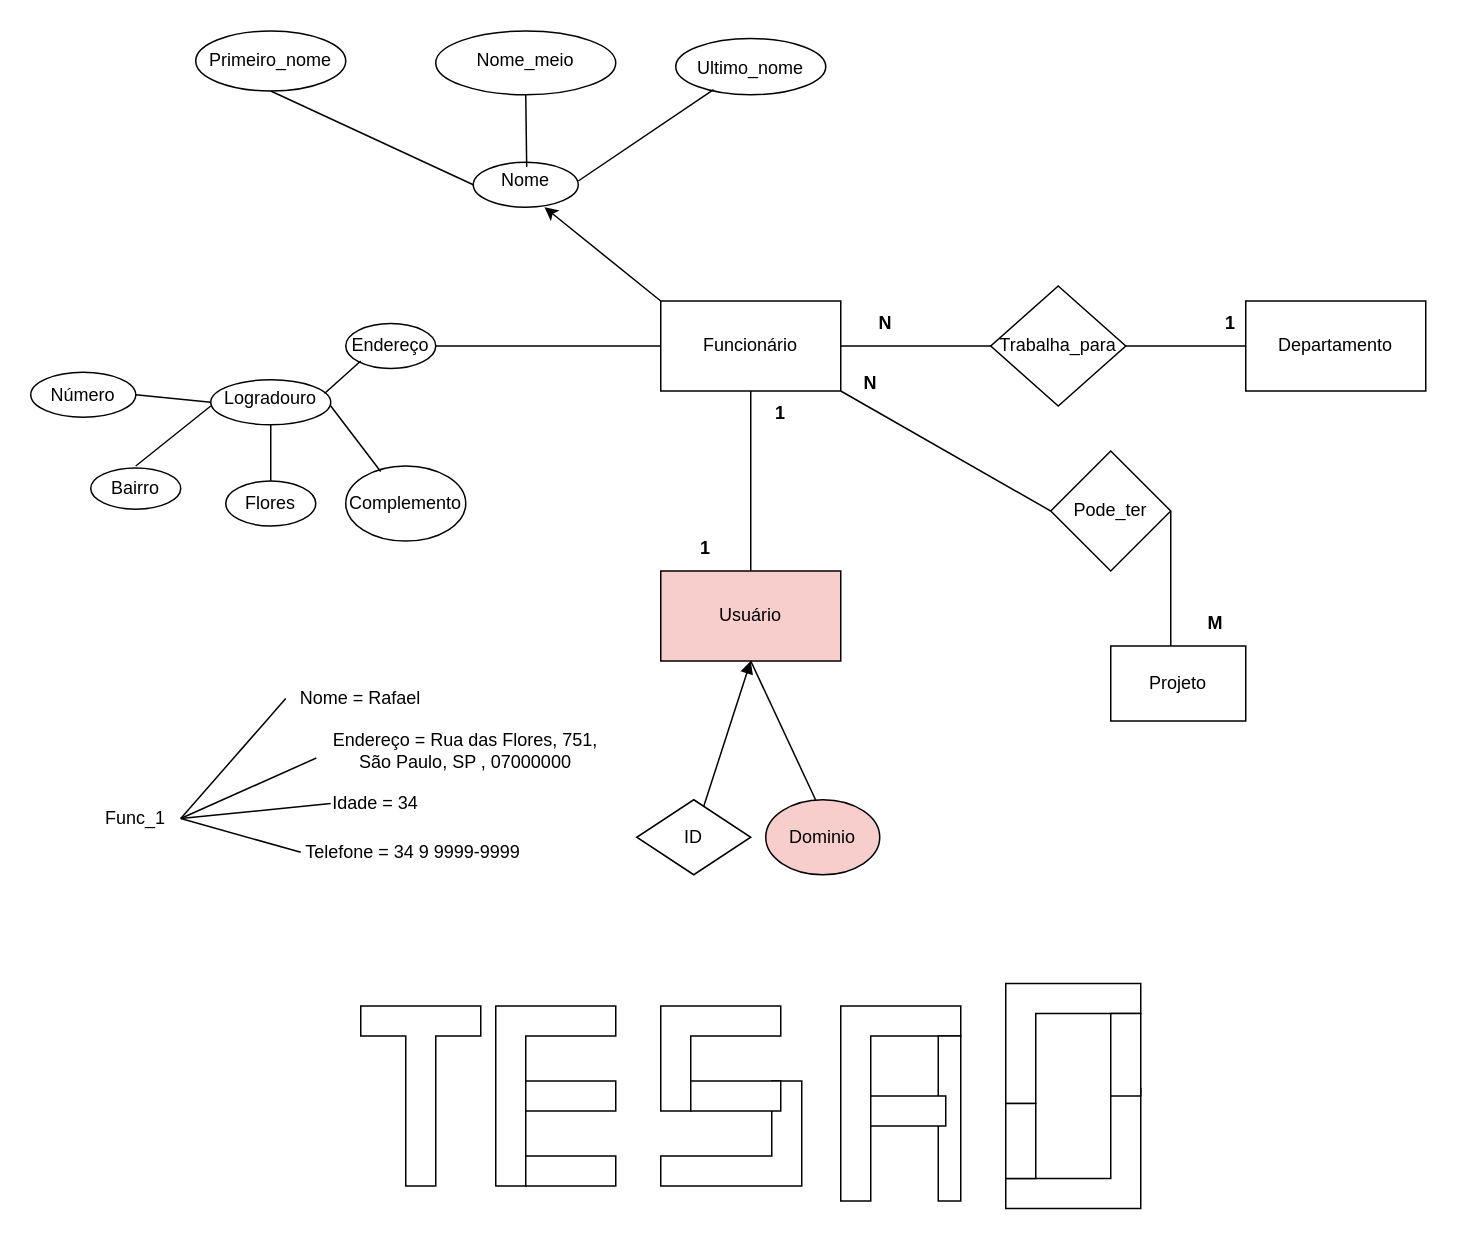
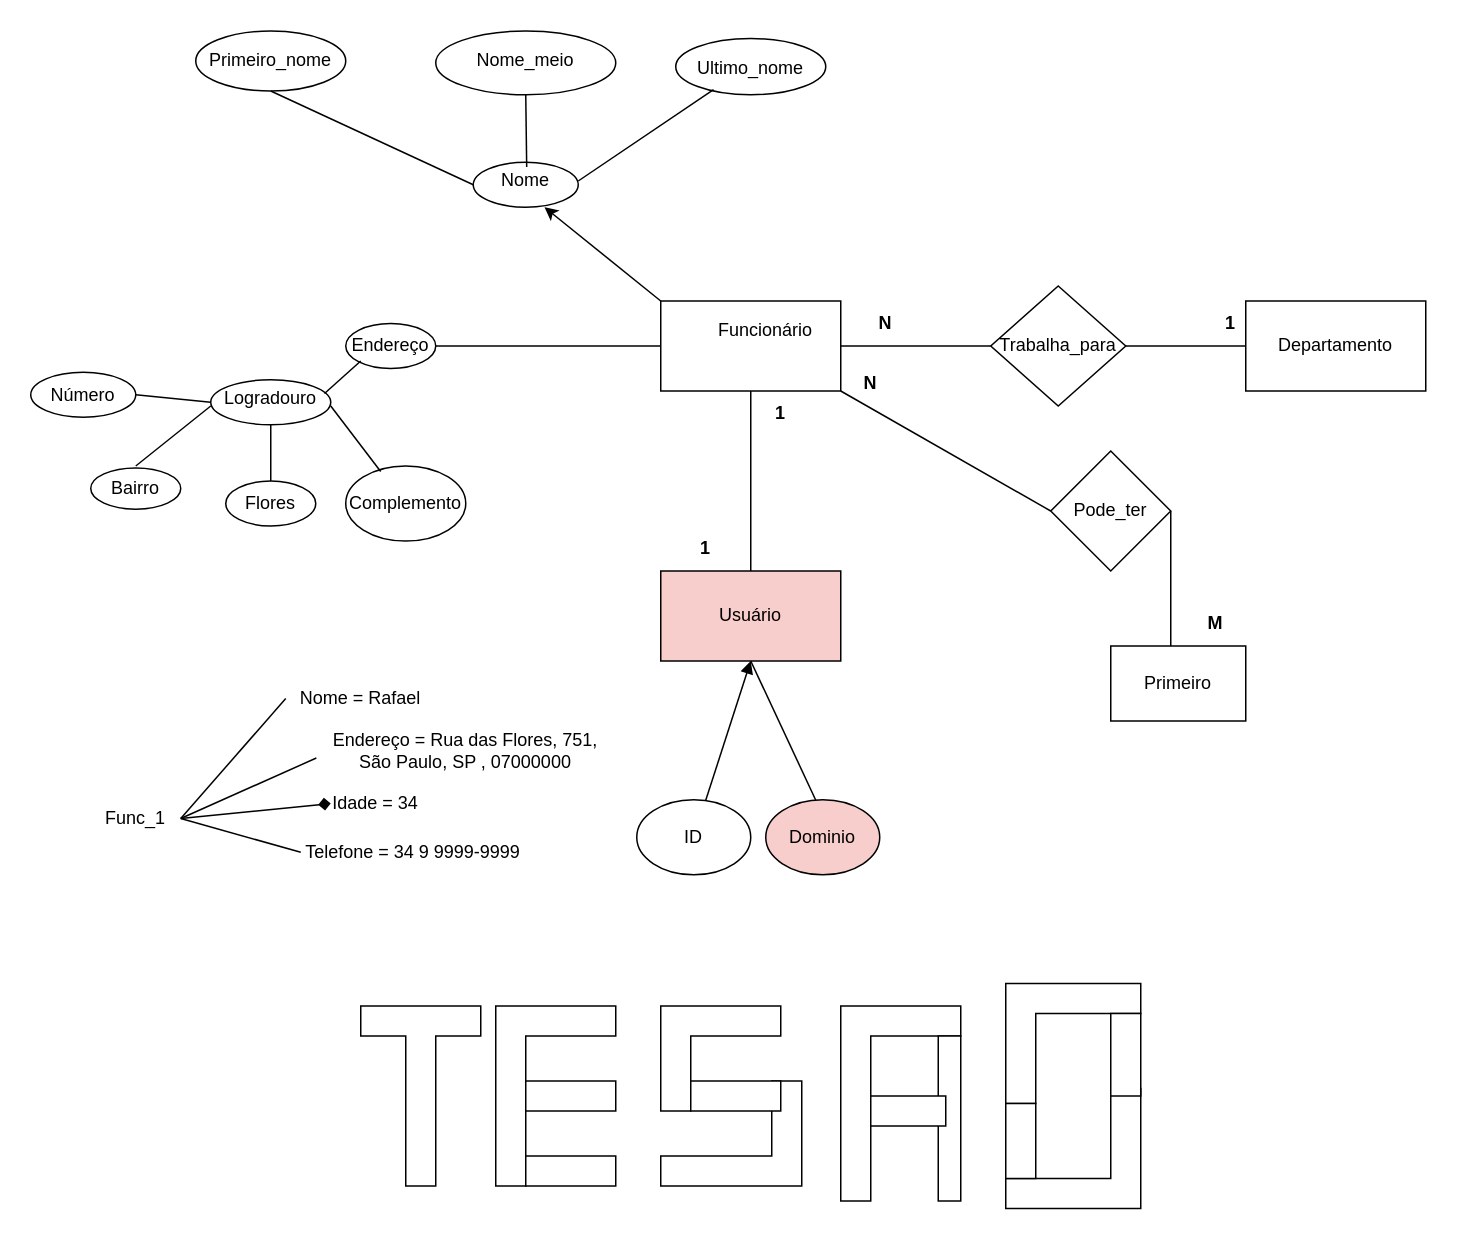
node "Funcionário": moved (751, 346) -> (766, 331)
node "Projeto": label "Projeto" -> "Primeiro"
edge "Idade = 34" -- "Func_1": arrowhead none -> diamond
node "ID": shape diamond -> ellipse
